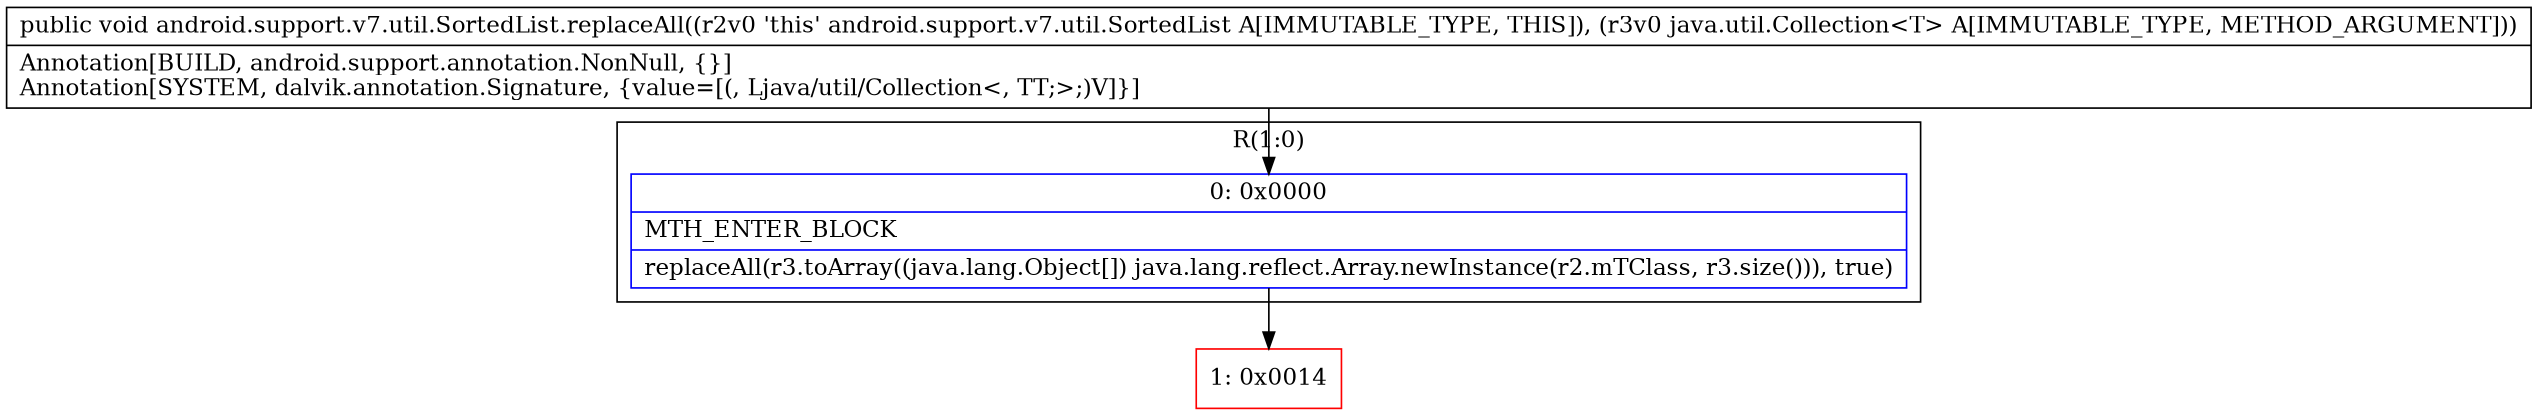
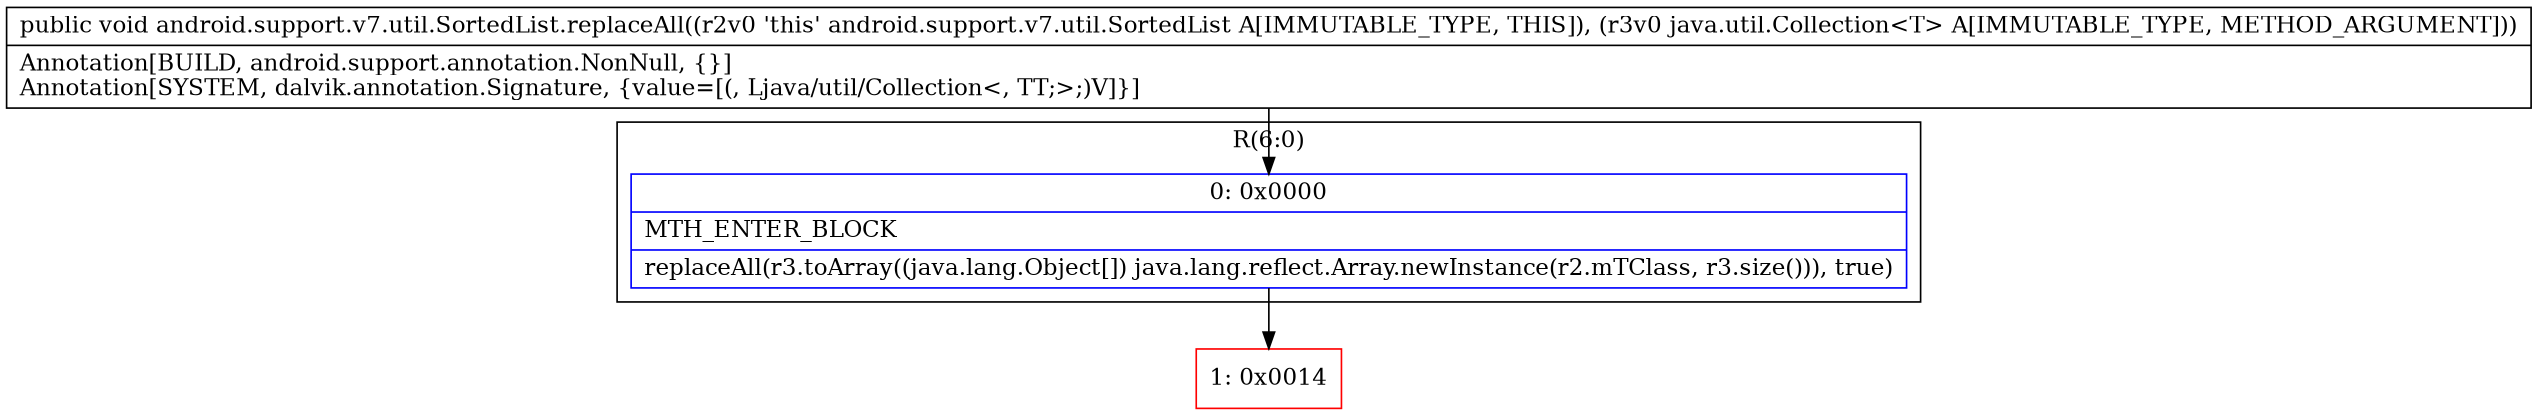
cluster "R(1:0)": label "R(1:0)" -> "R(6:0)"
